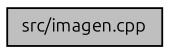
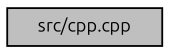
node "src/imagen.cpp": label "src/imagen.cpp" -> "src/cpp.cpp"
